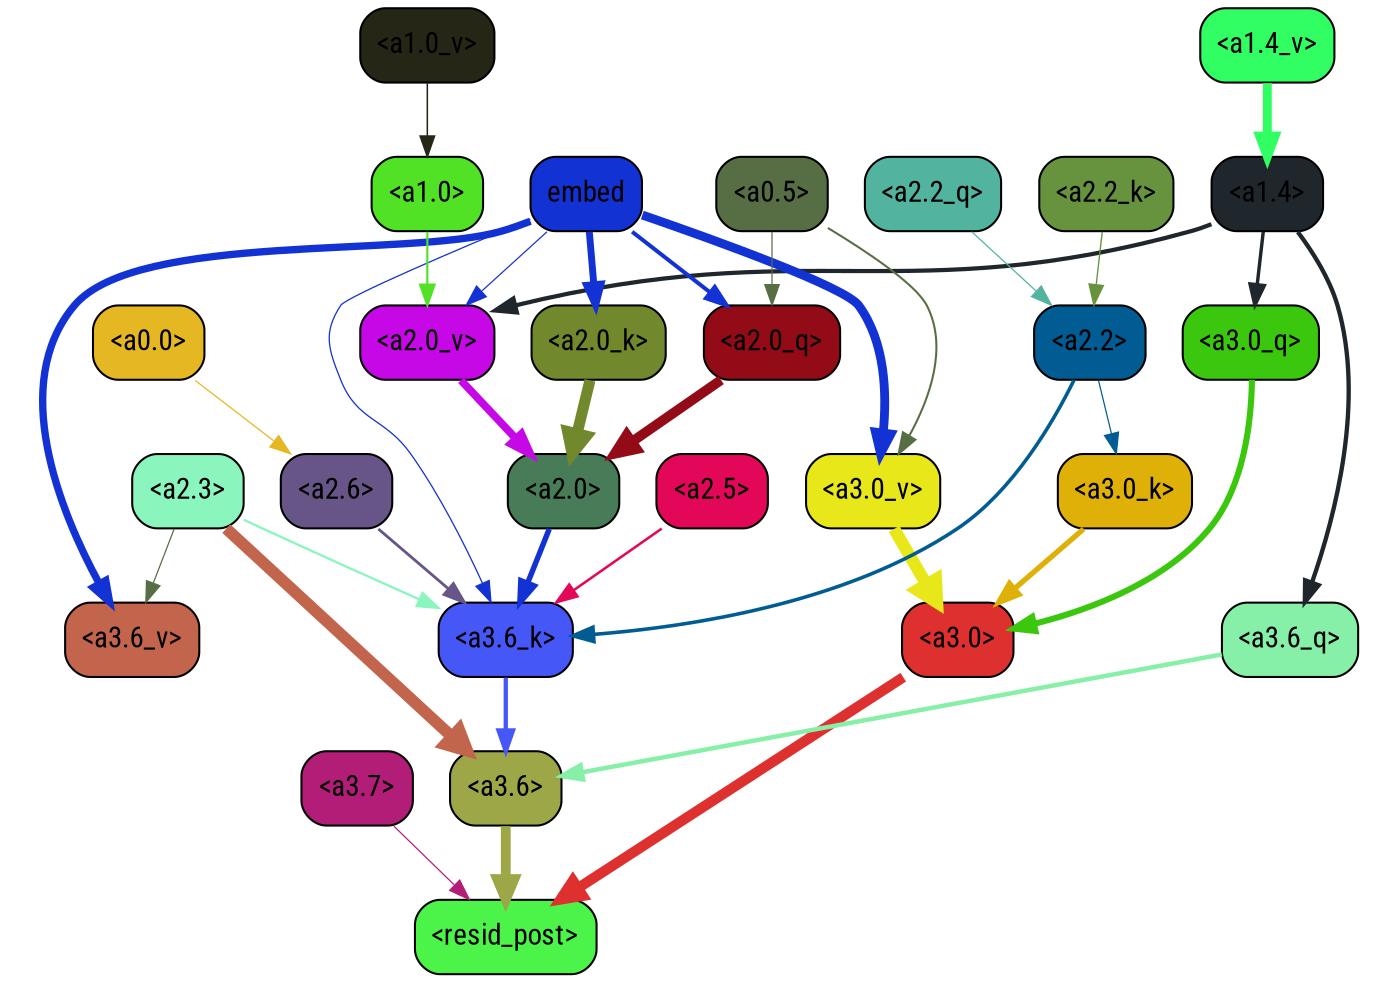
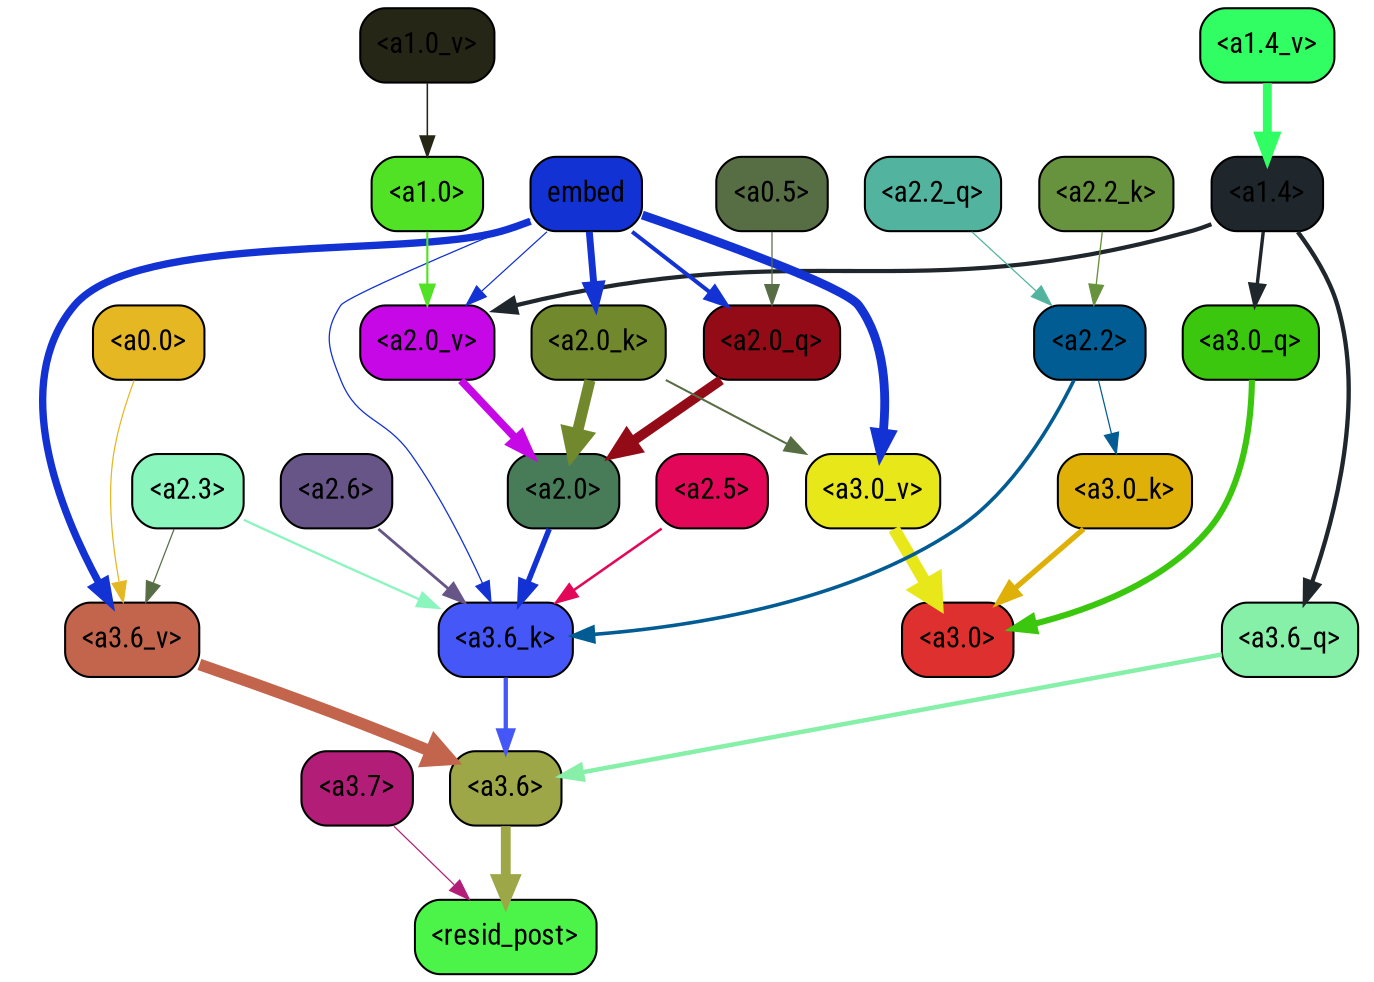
edge "<a0.5>" -> "<a3.0_v>": now "<a2.0_k>" -> "<a3.0_v>"
edge "<a0.0>" -> "<a2.6>": now "<a0.0>" -> "<a3.6_v>"
edge "<a2.3>" -> "<a3.6>": now "<a3.6_v>" -> "<a3.6>"
edge "<a3.0>" -> "<resid_post>": removed
